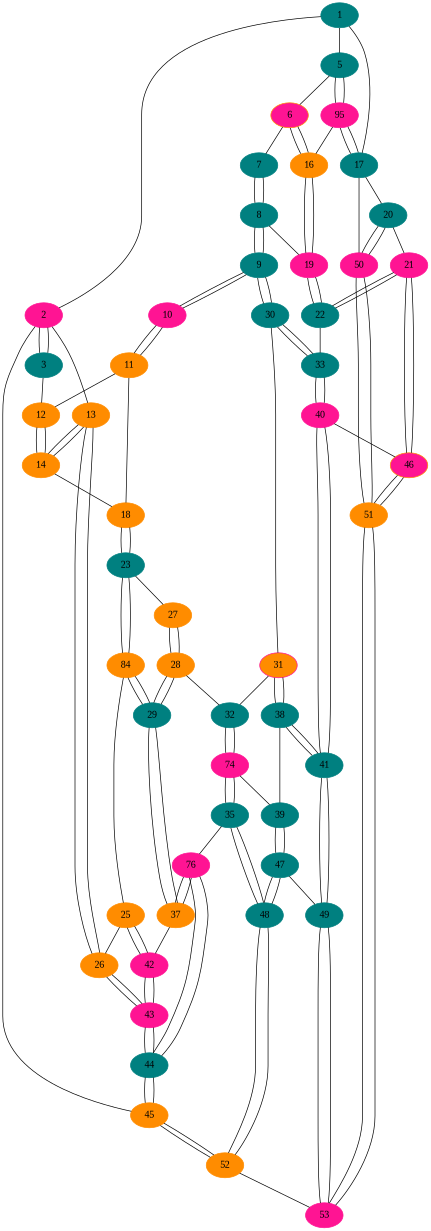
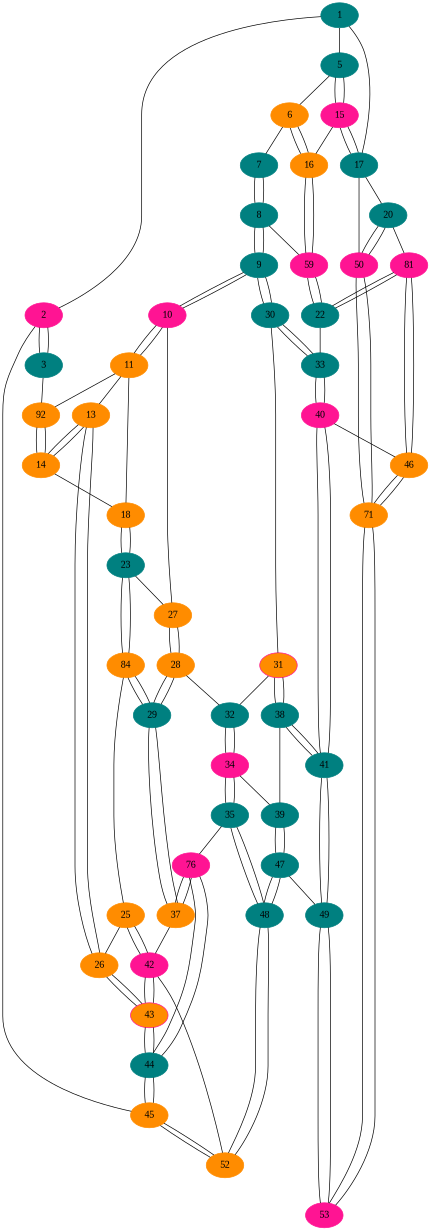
node "6": fillcolor deeppink -> darkorange
node "95": label "95" -> "15"
node "19": label "19" -> "59"
node "21": label "21" -> "81"
edge "2" -- "13": now "11" -- "13"
node "12": label "12" -> "92"
edge "10" -- "27": added
node "46": fillcolor deeppink -> darkorange
node "51": label "51" -> "71"
node "74": label "74" -> "34"
node "43": fillcolor deeppink -> darkorange
edge "52" -- "53": now "52" -- "42"
